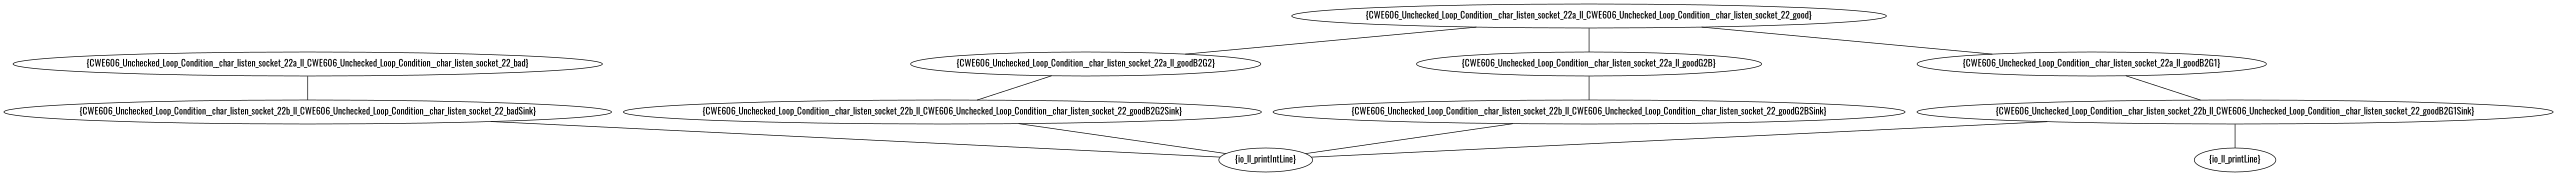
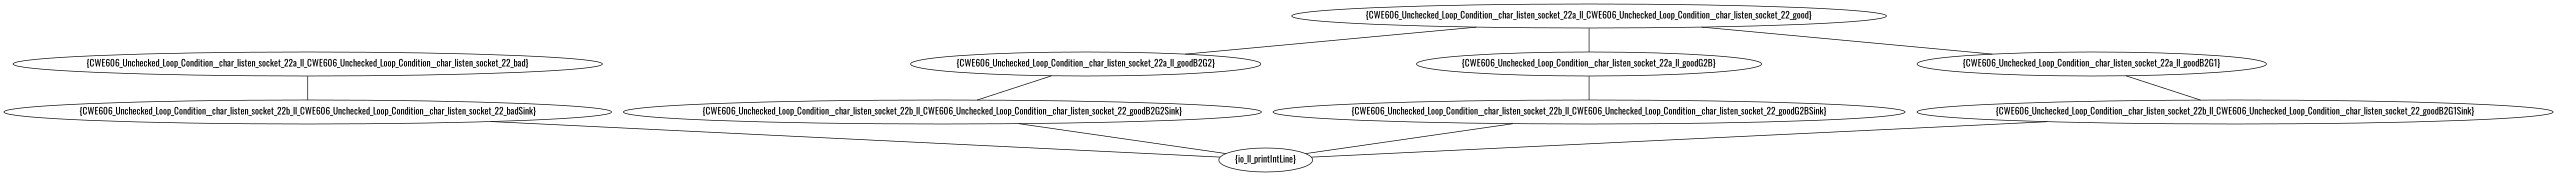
node "{io_ll_printLine}": removed
